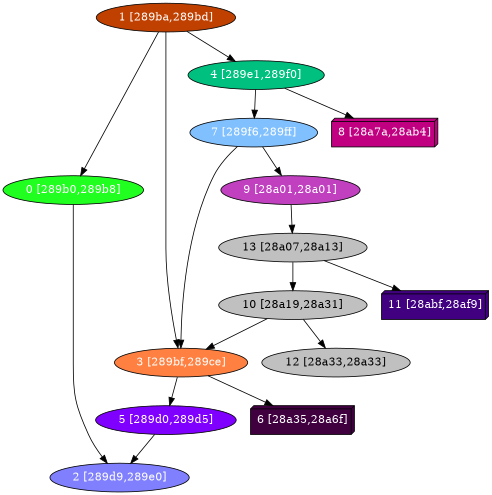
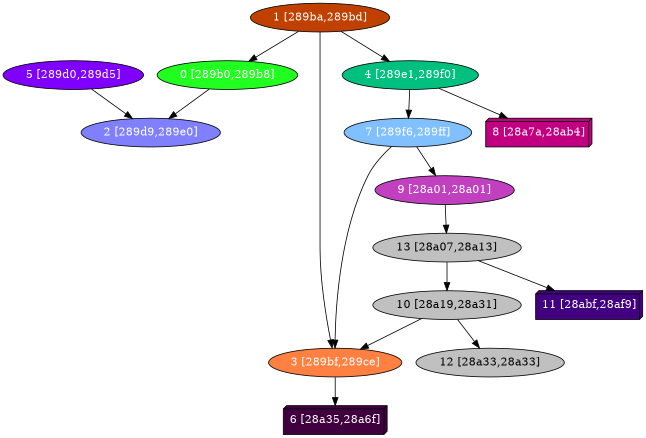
edge "3 [289bf,289ce]" -> "5 [289d0,289d5]": removed
